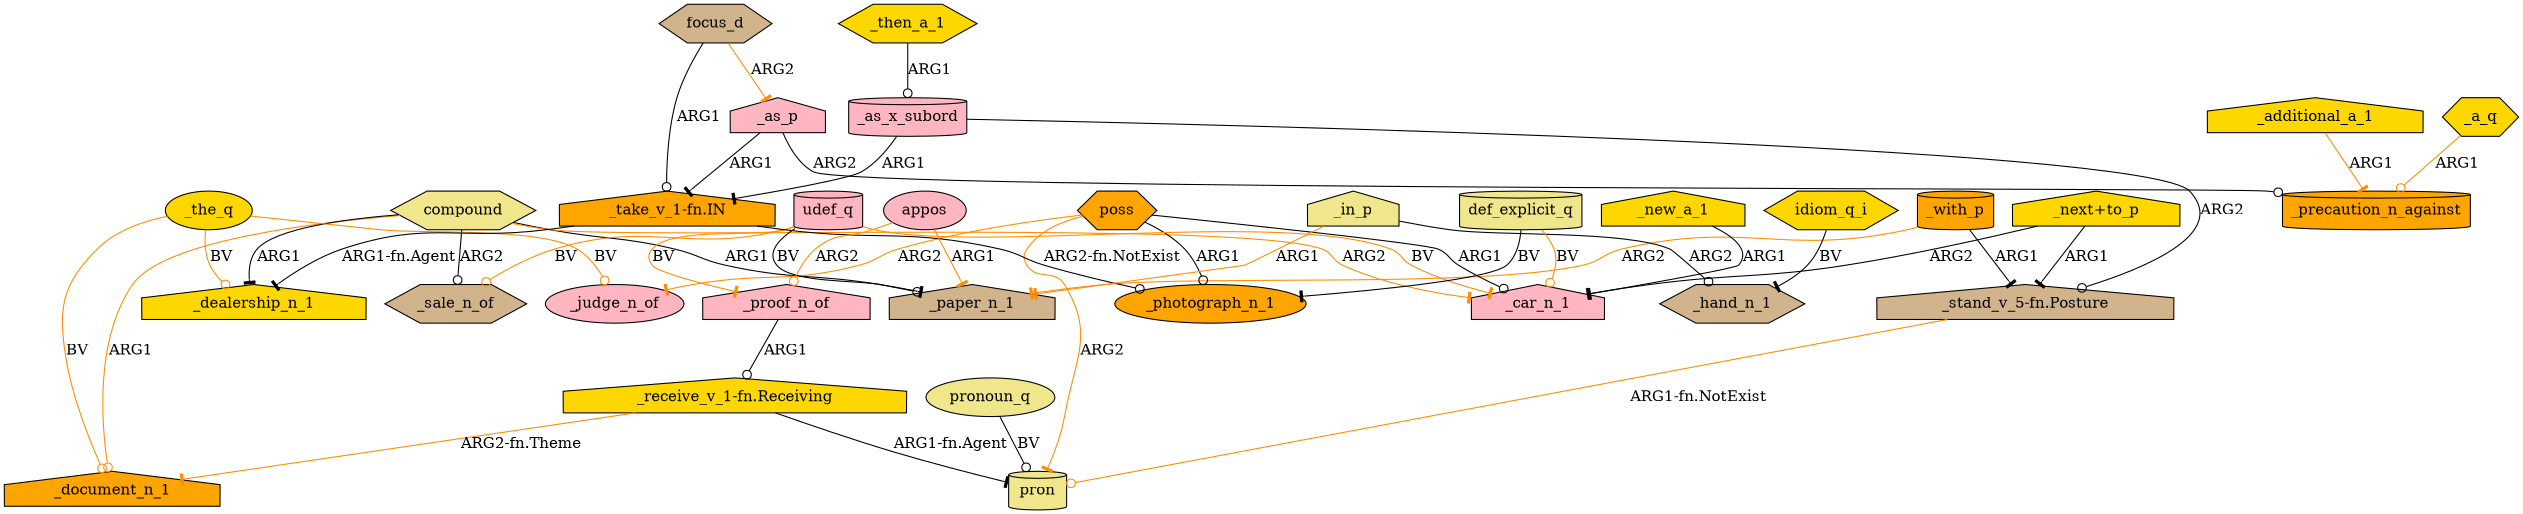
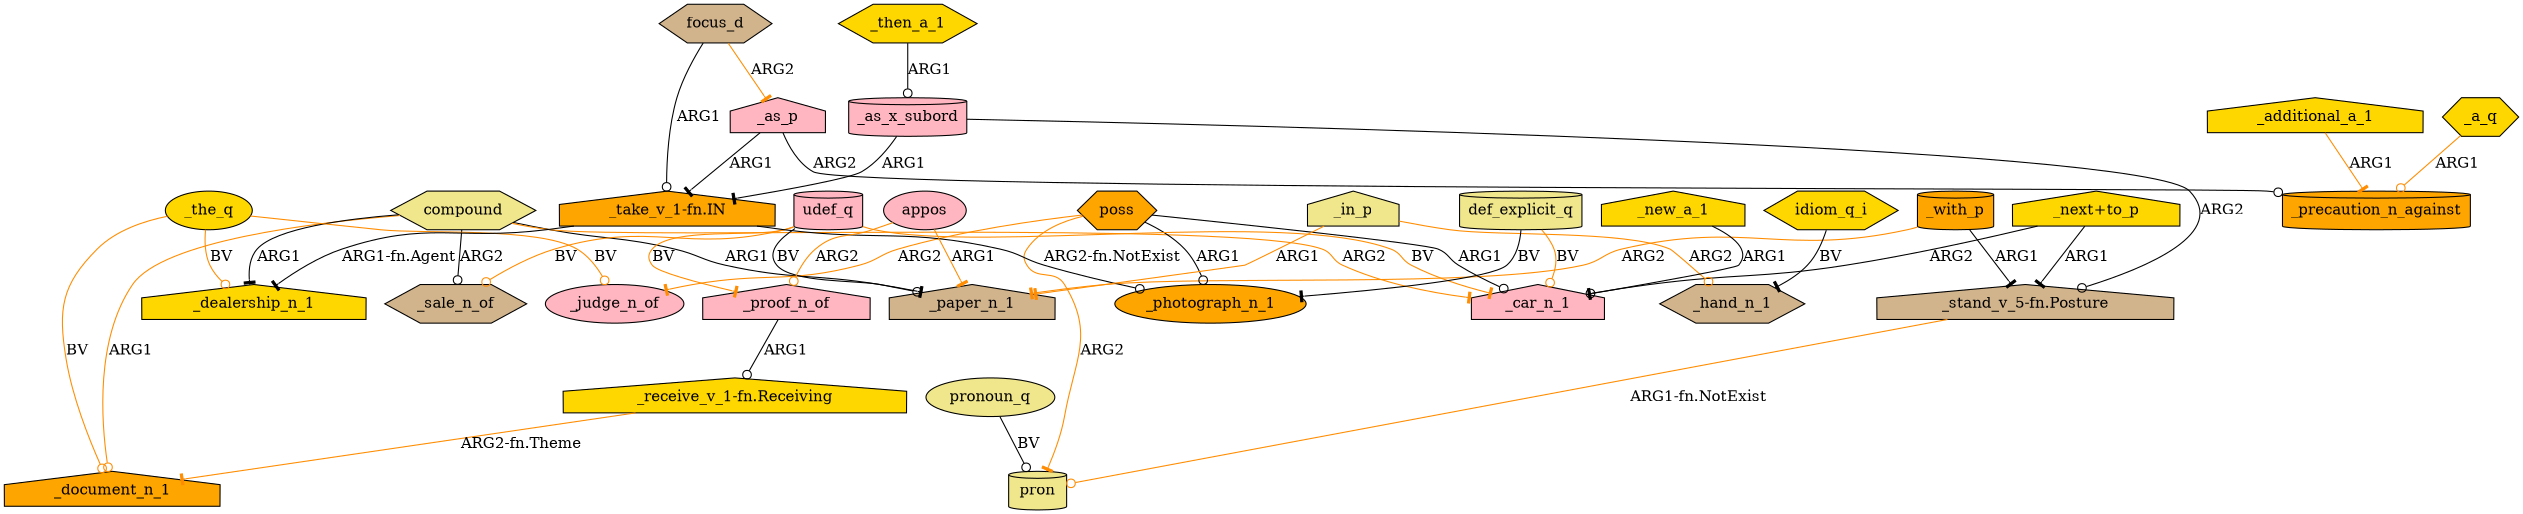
edge "_in_p" -> "_hand_n_1": color black -> darkorange
edge "_next+to_p" -> "_car_n_1": arrowhead tee -> odot
edge "_receive_v_1-fn.Receiving" -> "pron": removed, label "ARG1-fn.Agent"
